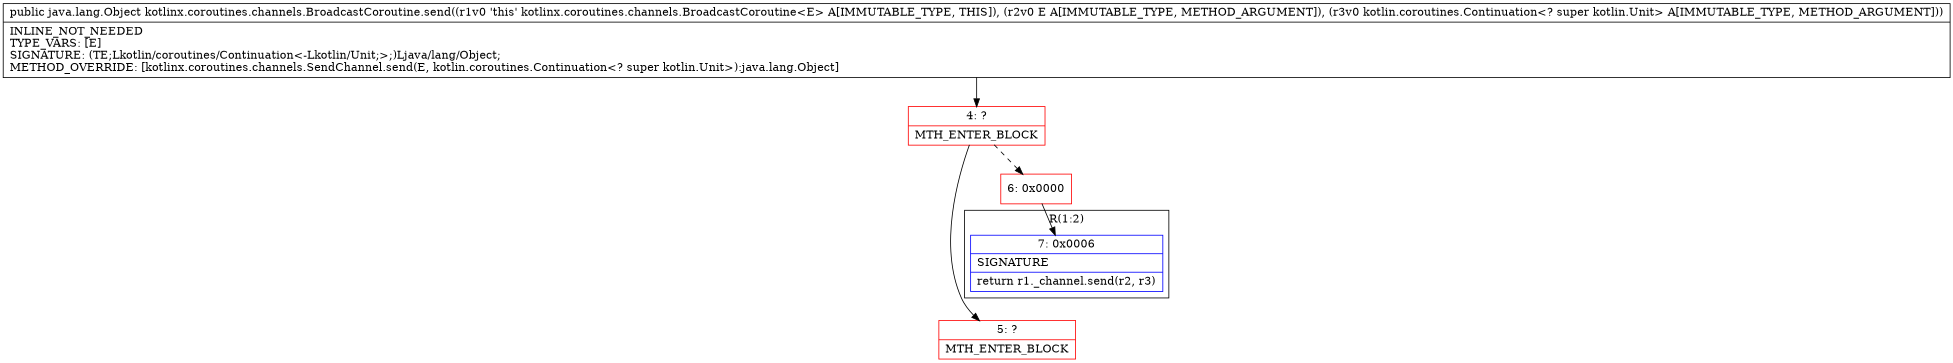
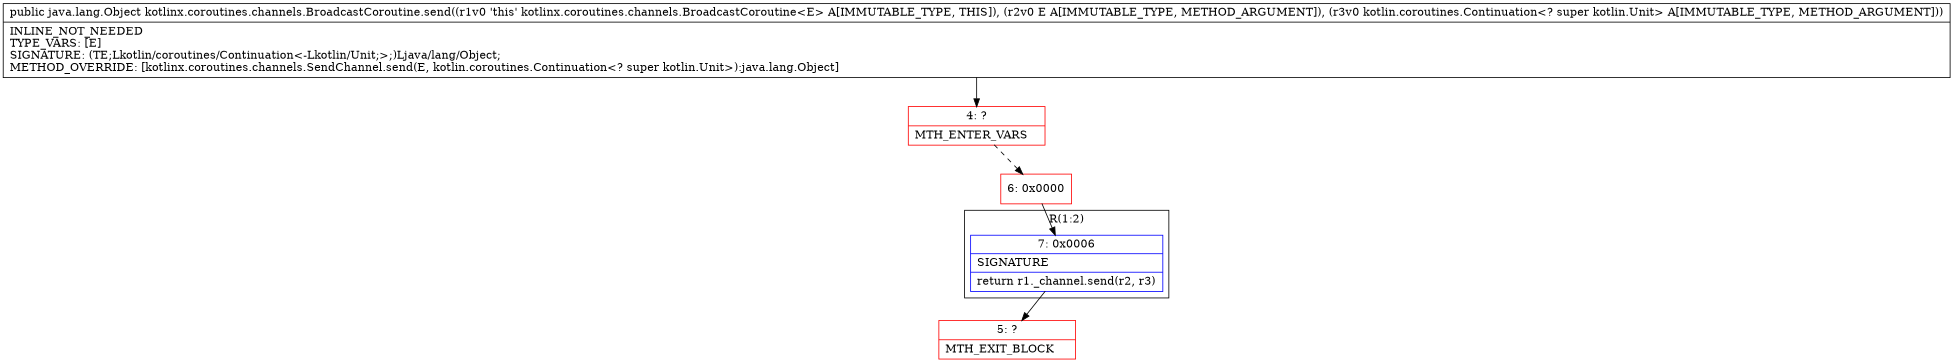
node "4: ?": text "MTH_ENTER_BLOCK" -> "MTH_ENTER_VARS"
edge "4: ?" -> "5: ?": now "7: 0x0006" -> "5: ?"
node "5: ?": text "MTH_ENTER_BLOCK" -> "MTH_EXIT_BLOCK"
